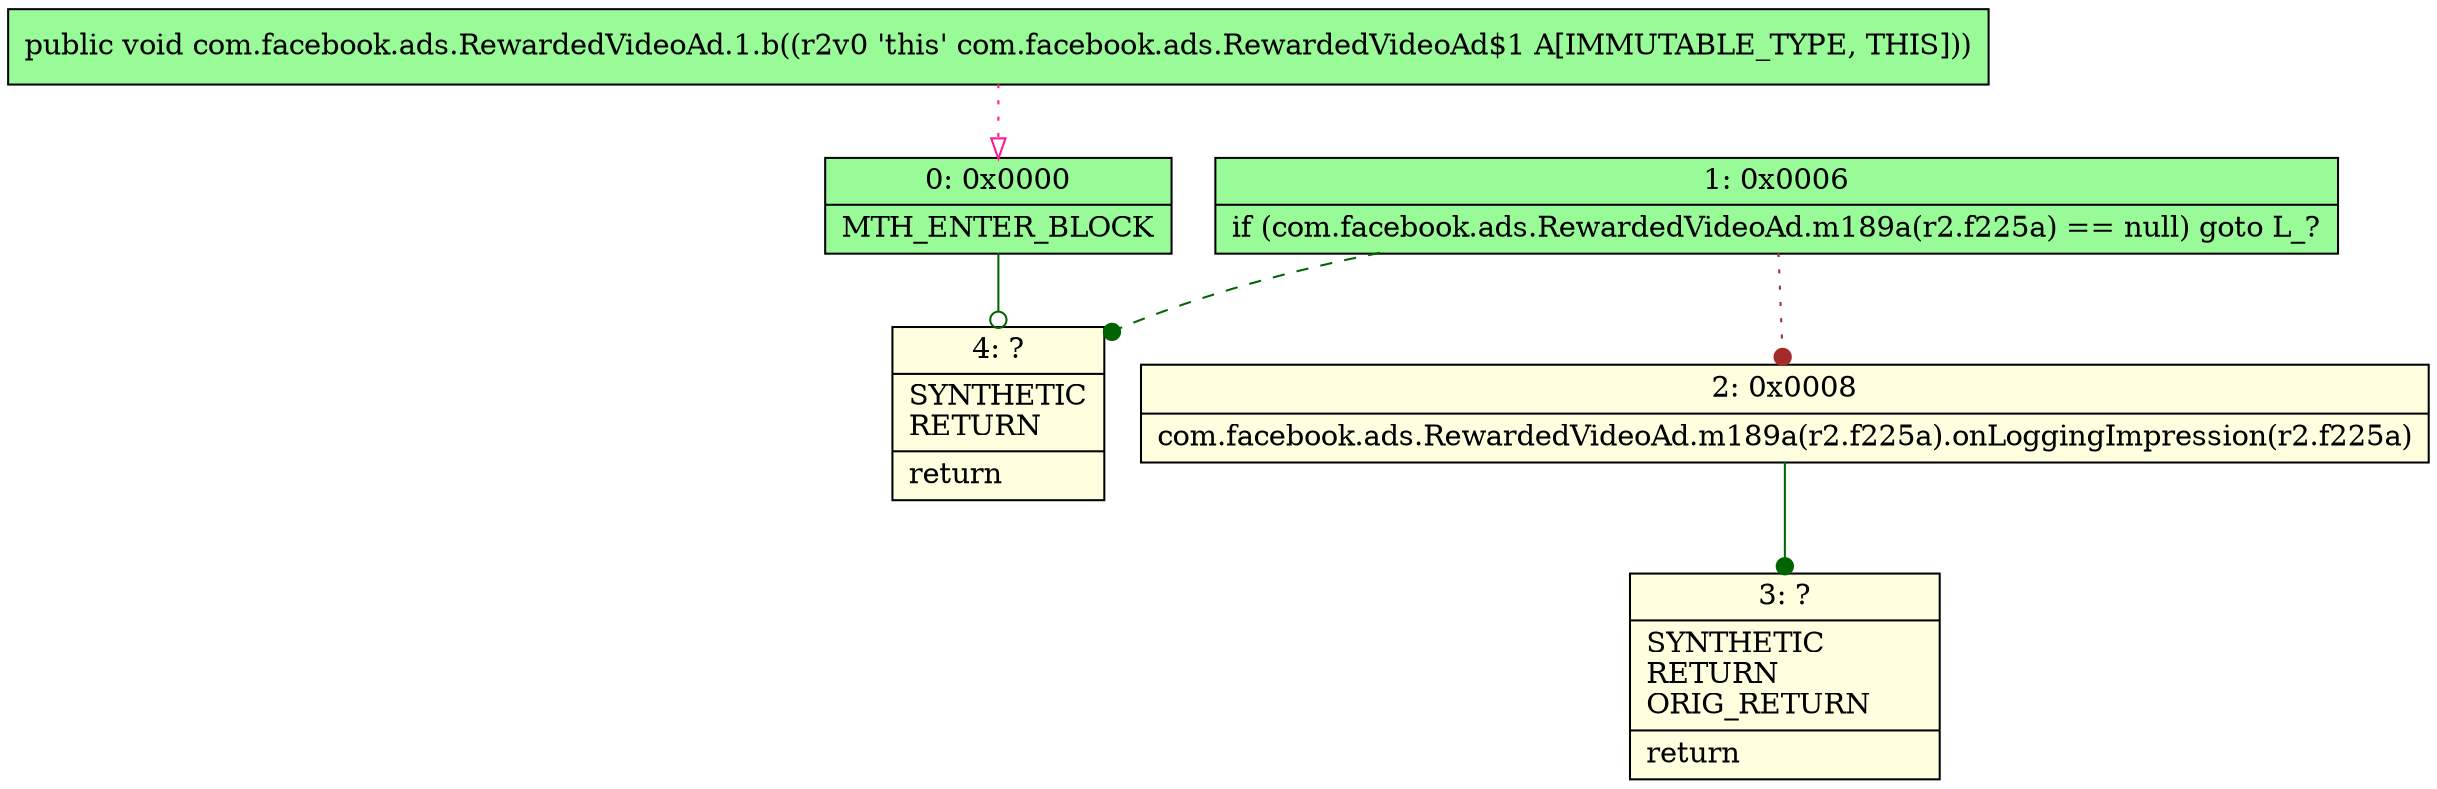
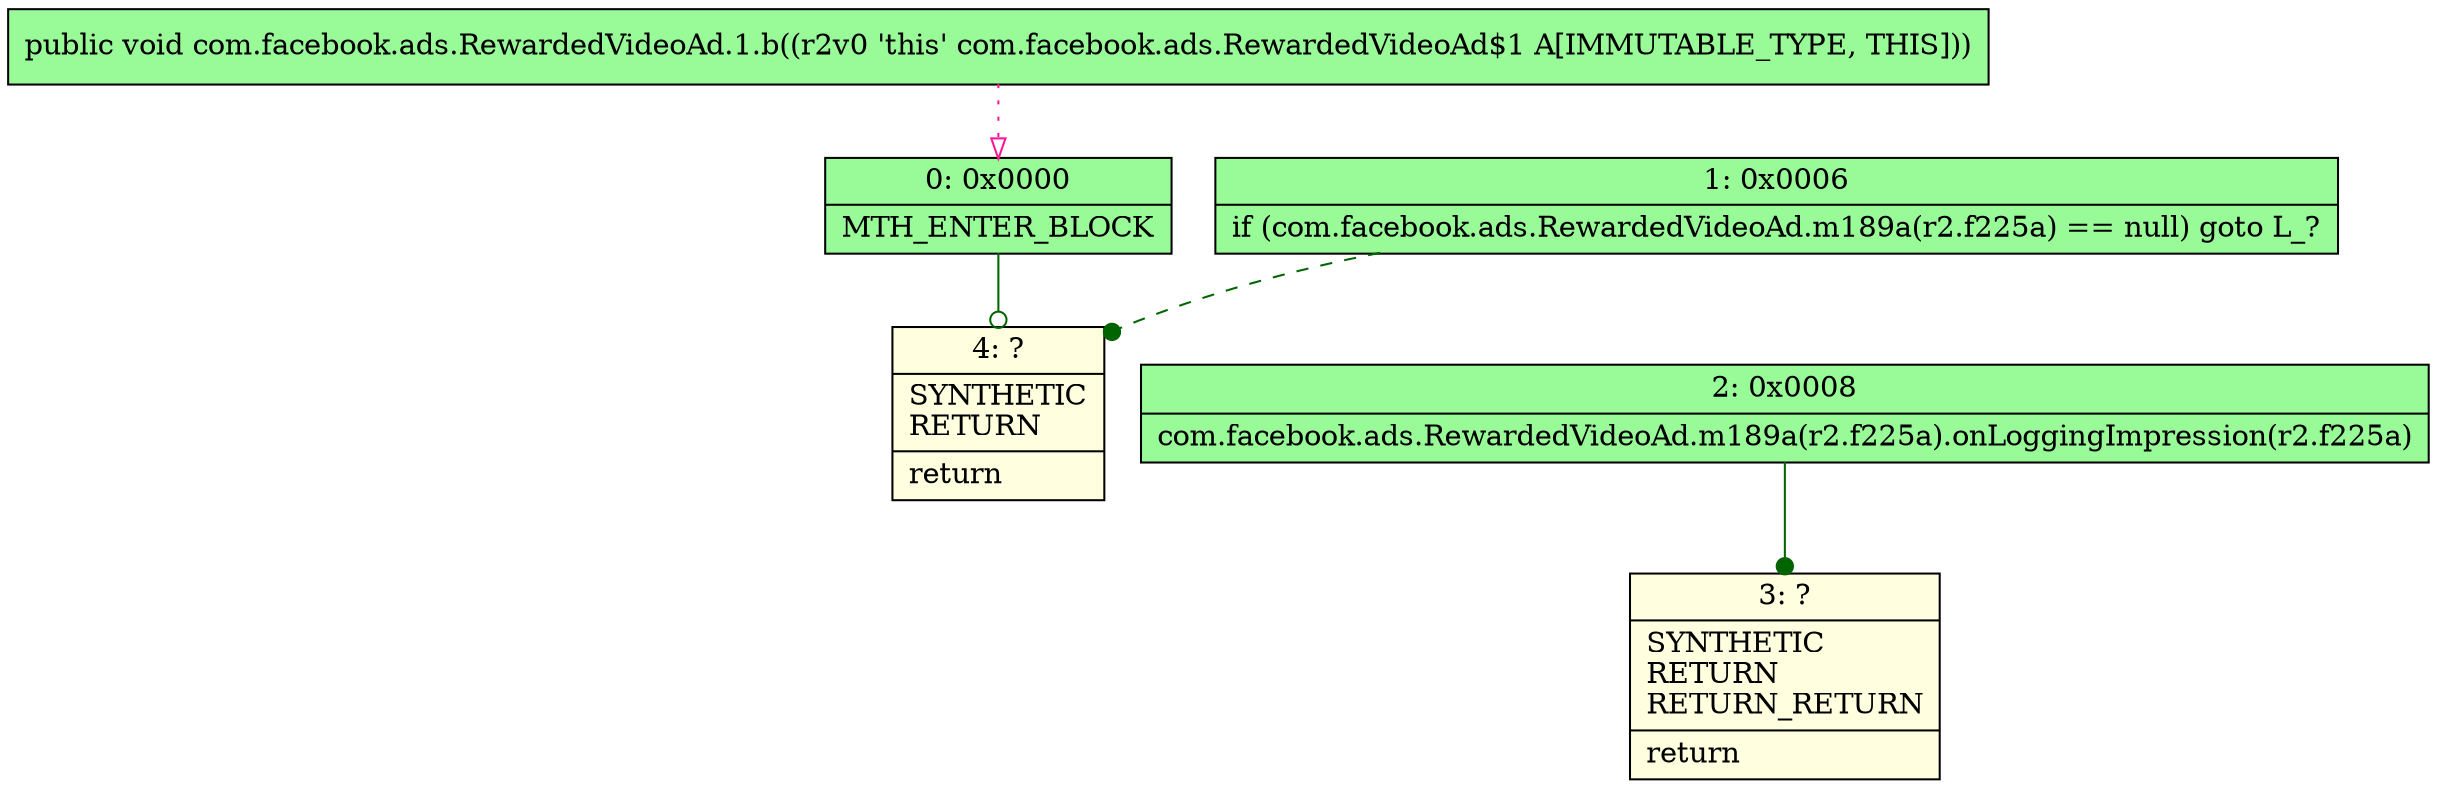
edge "1: 0x0006" -> "2: 0x0008": removed
node "2: 0x0008": fillcolor lightyellow -> palegreen
node "3: ?": text "ORIG_RETURN" -> "RETURN_RETURN"
